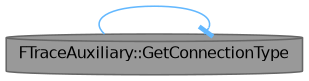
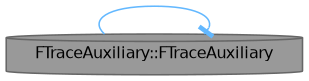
node "FTraceAuxiliary::GetConnectionType": label "FTraceAuxiliary::GetConnectionType" -> "FTraceAuxiliary::FTraceAuxiliary"
